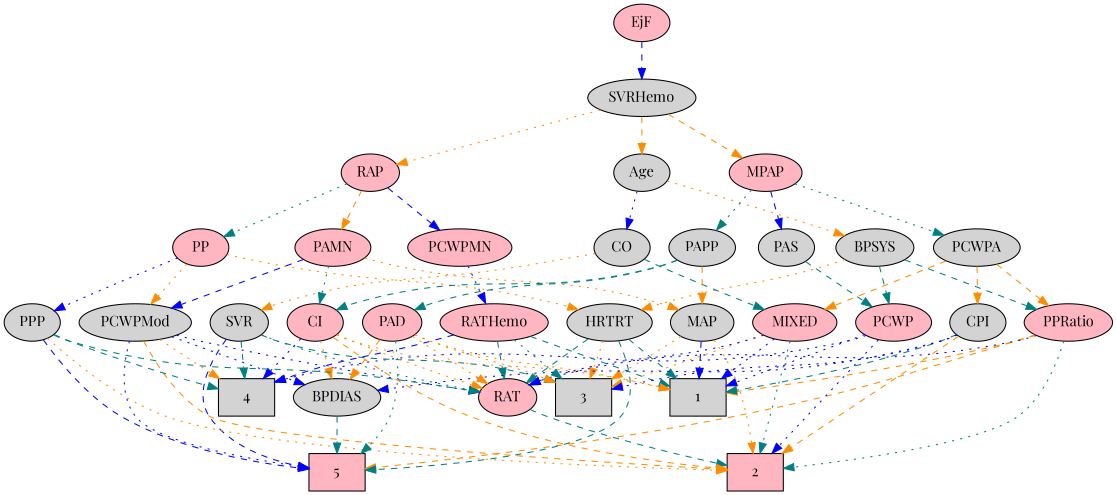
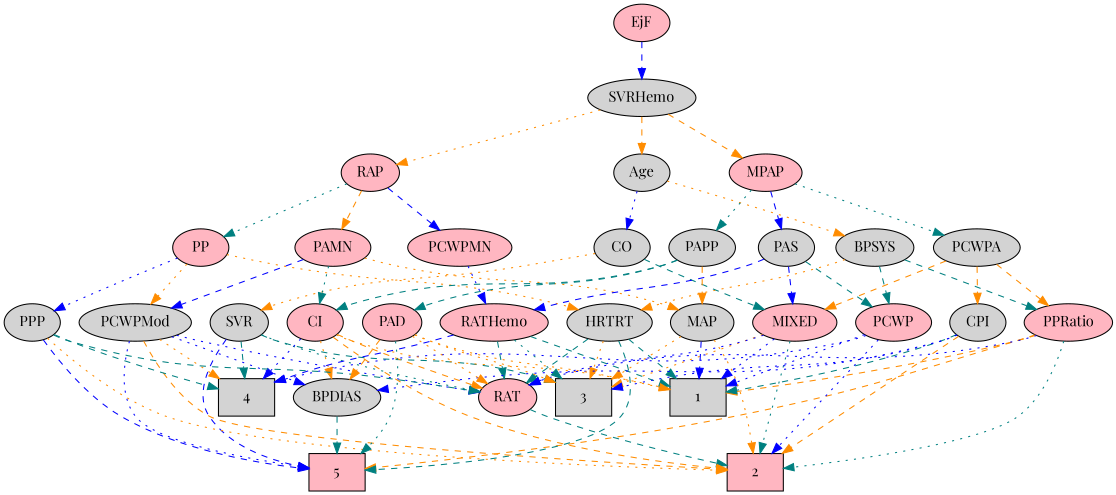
edge "PAS" -> "MIXED": added
edge "PAS" -> "RATHemo": added
edge "CI" -> "RAT": style dotted -> dashed
